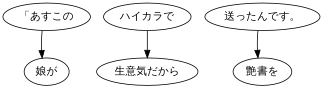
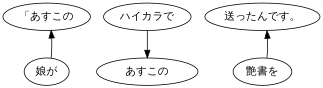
edge "「あすこの" -> "娘が": reversed
edge "送ったんです。" -> "艶書を": reversed
node "生意気だから": label "生意気だから" -> "あすこの"
